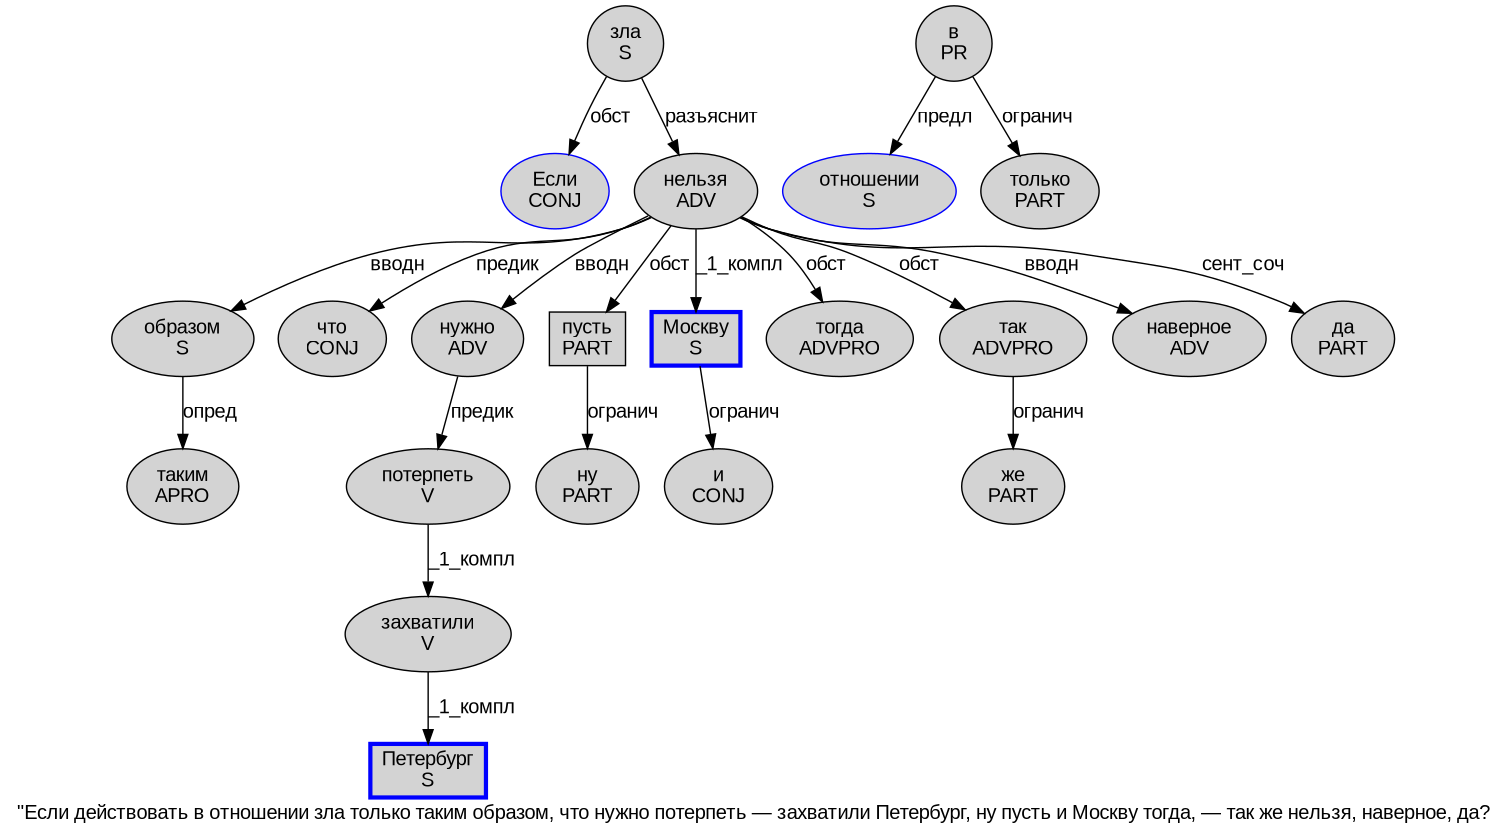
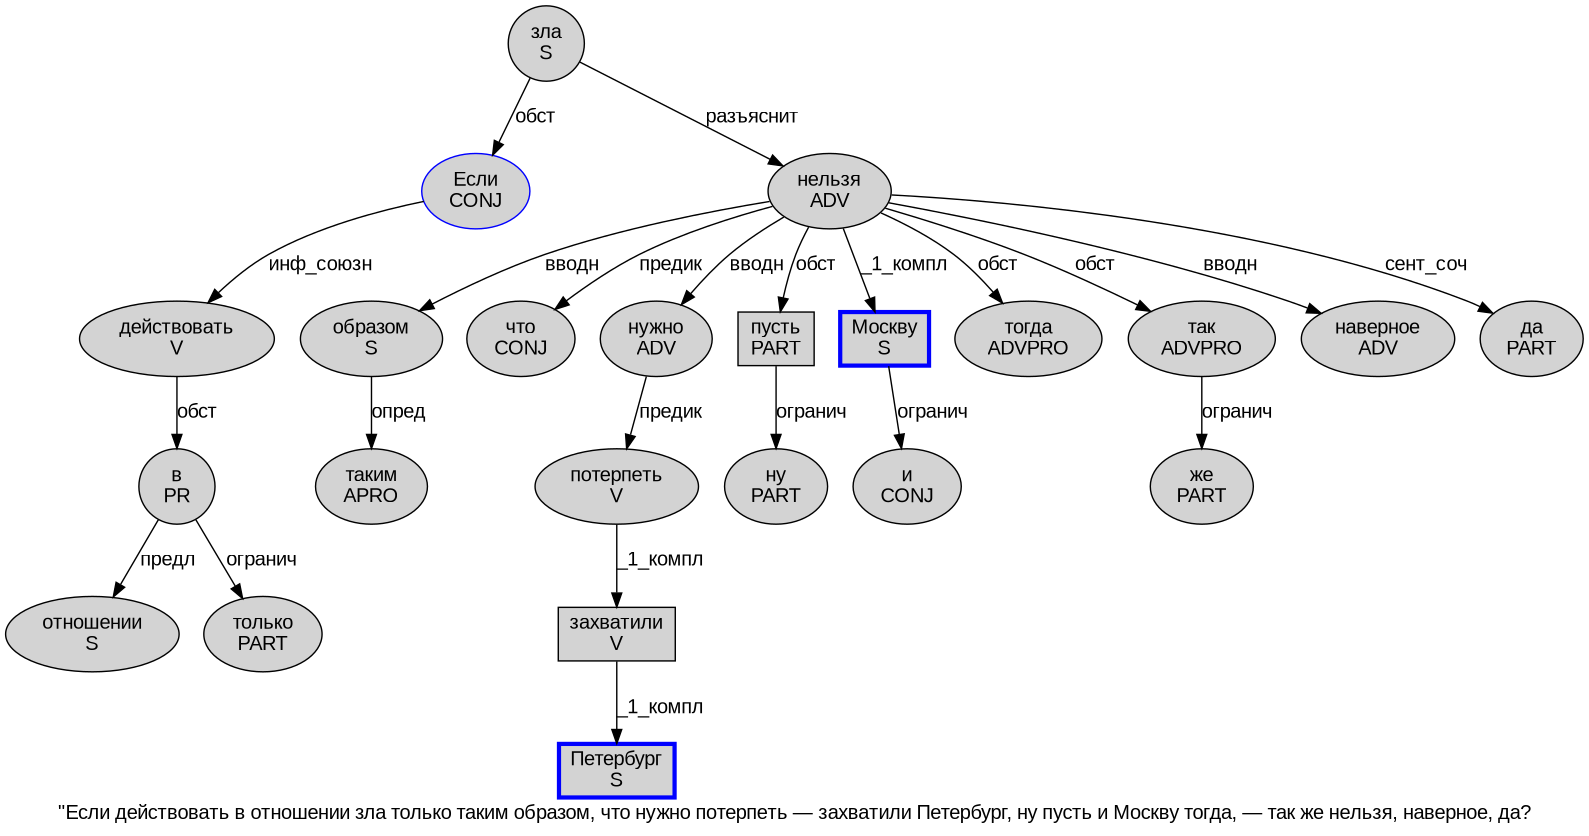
node "отношении S": color blue -> black
node "действовать V": added
node "захватили V": shape ellipse -> box
